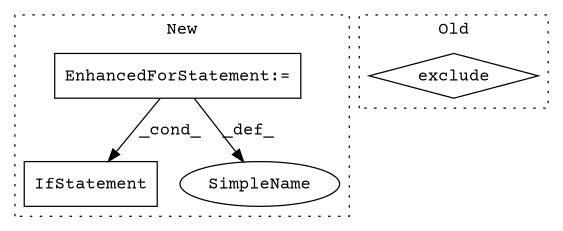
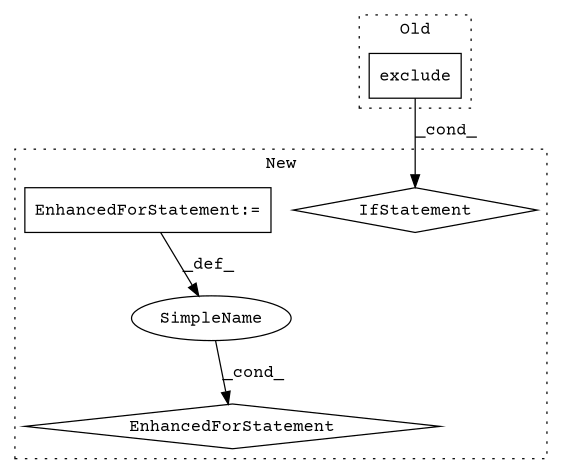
node "exclude": shape diamond -> box
edge "EnhancedForStatement:=" -> "IfStatement": now "exclude" -> "IfStatement"
node "IfStatement": shape box -> diamond
node "EnhancedForStatement": added
